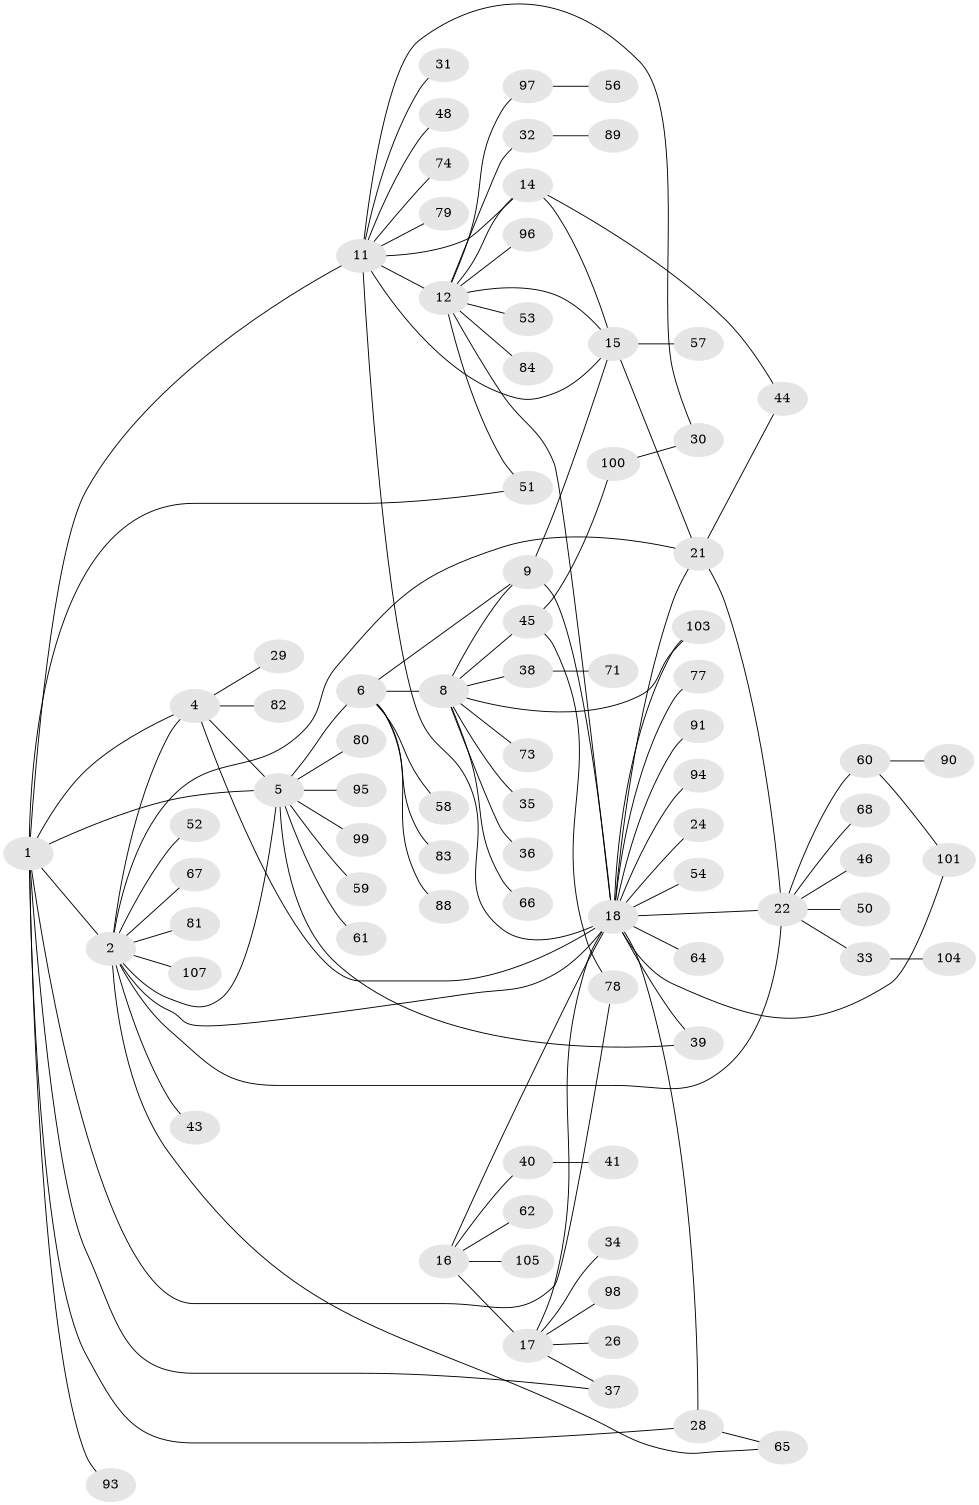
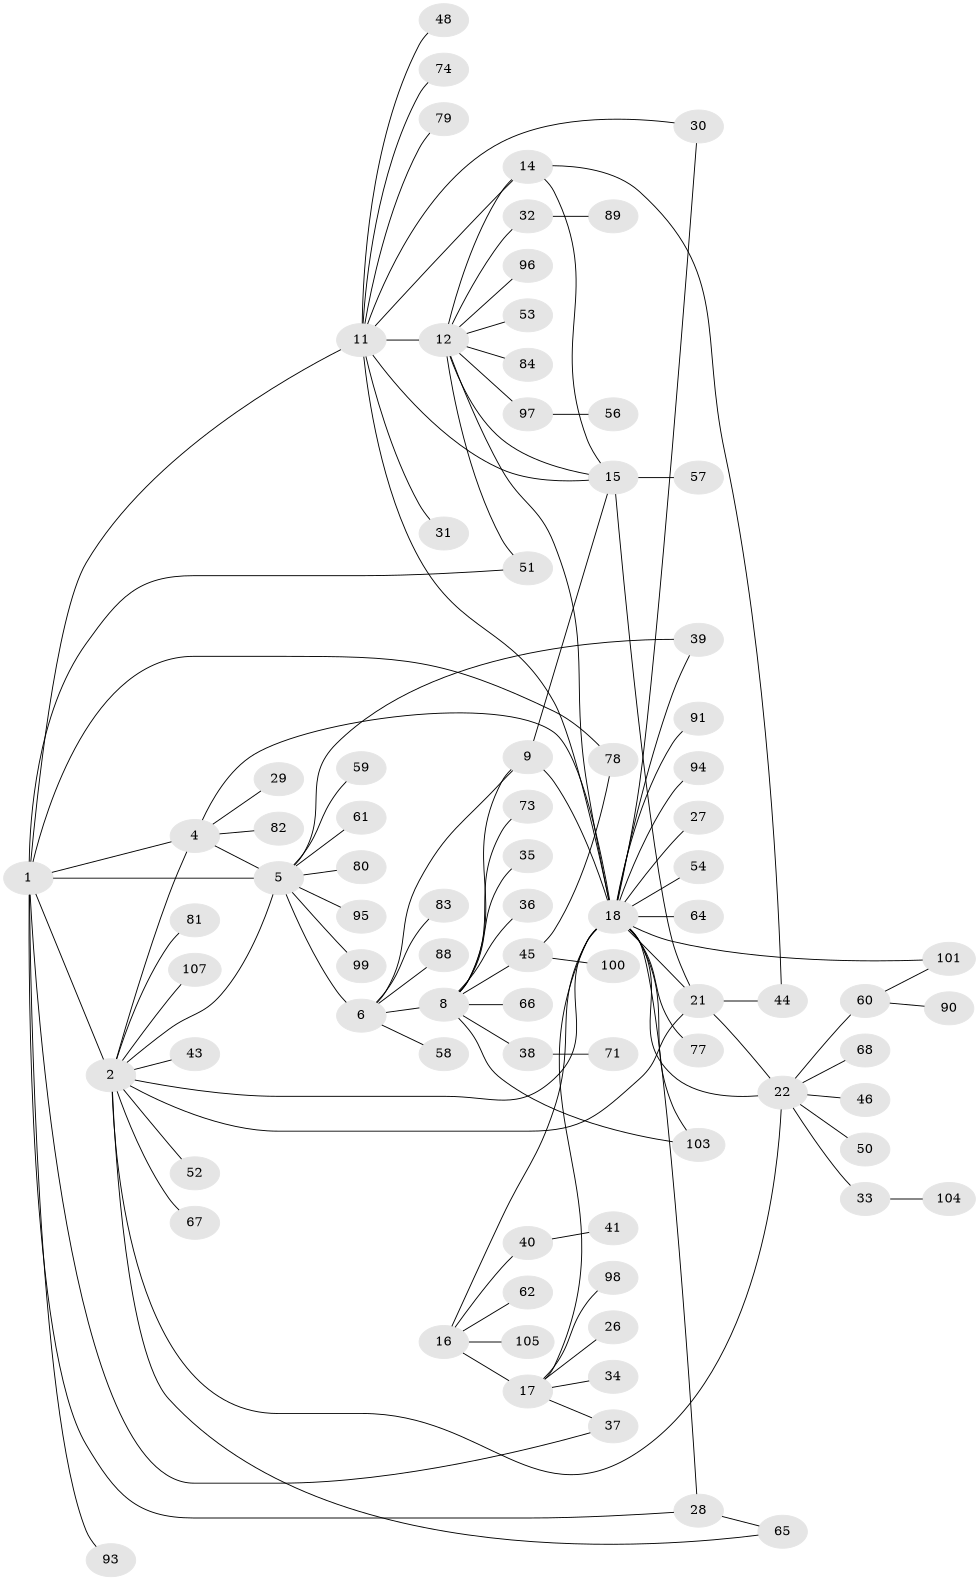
edge "30" -- "100": now "30" -- "18"
node "24": label "24" -> "27"
